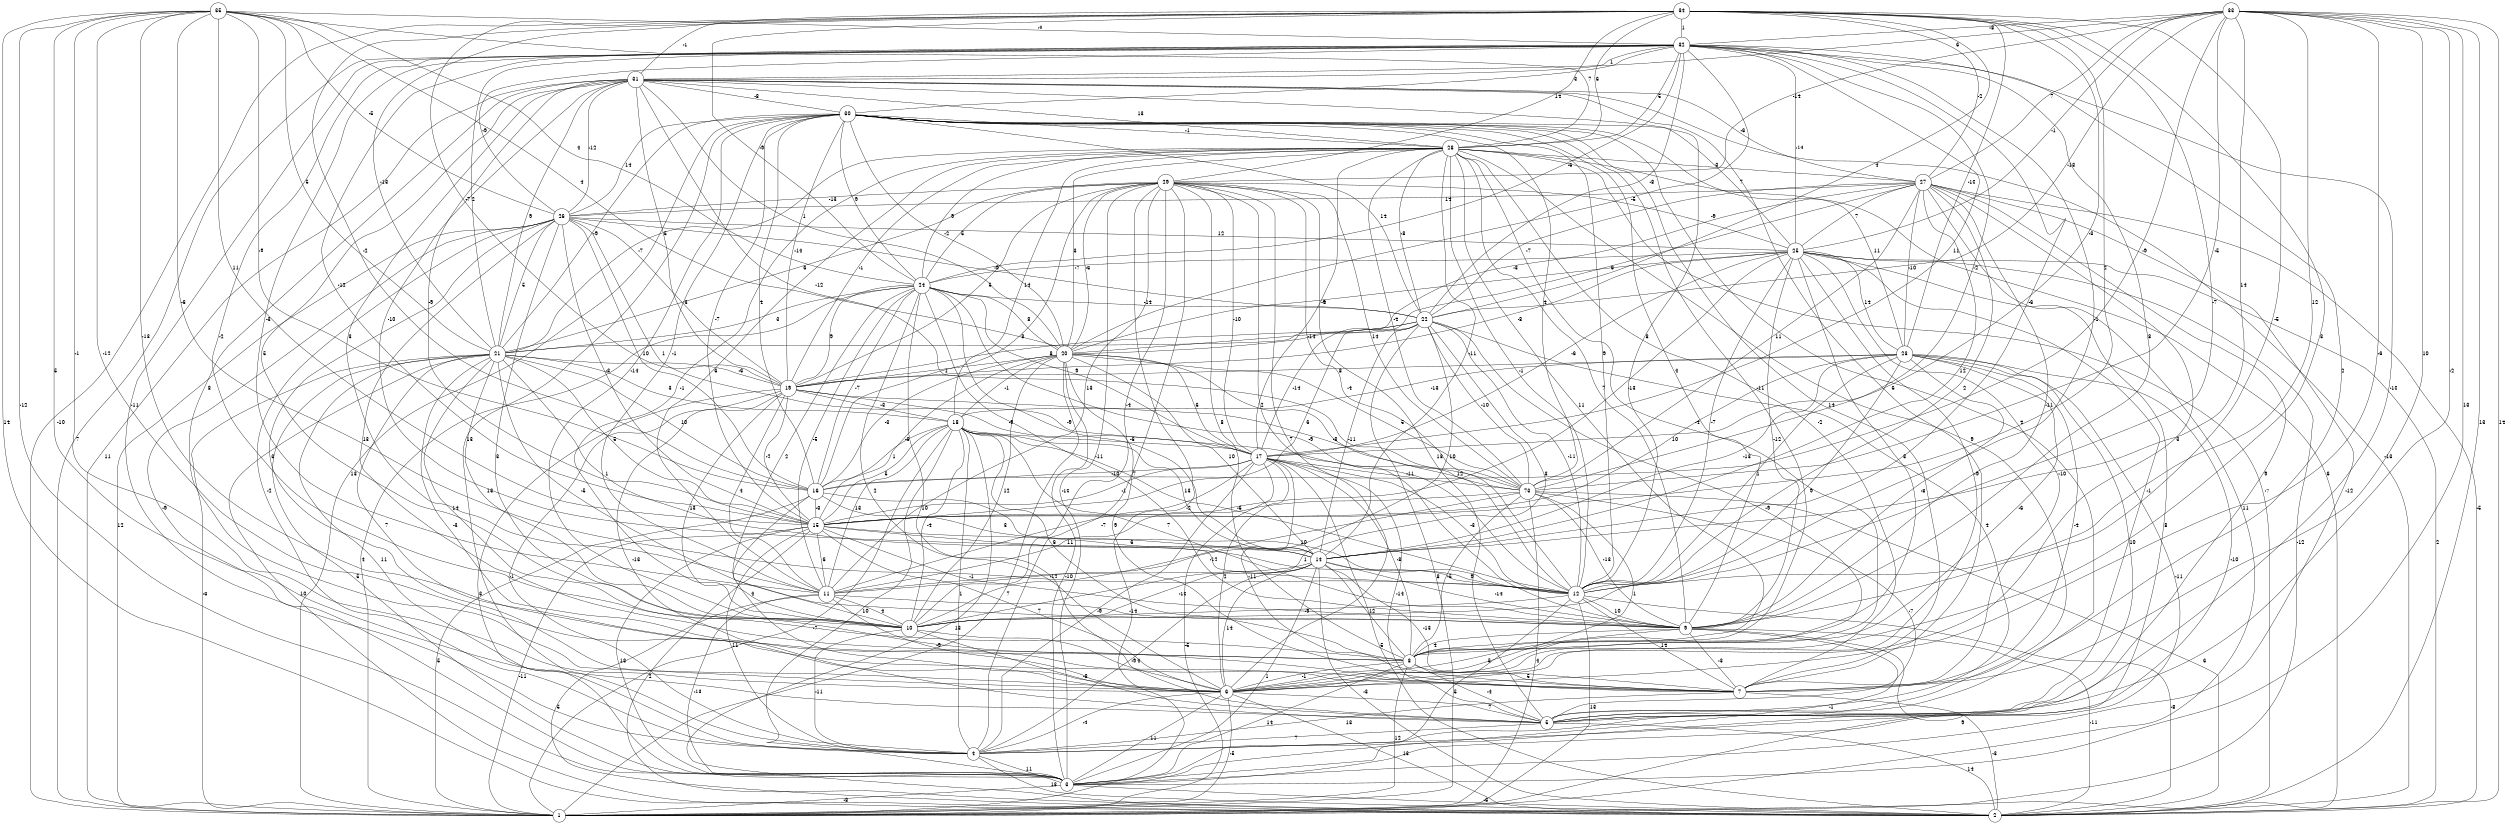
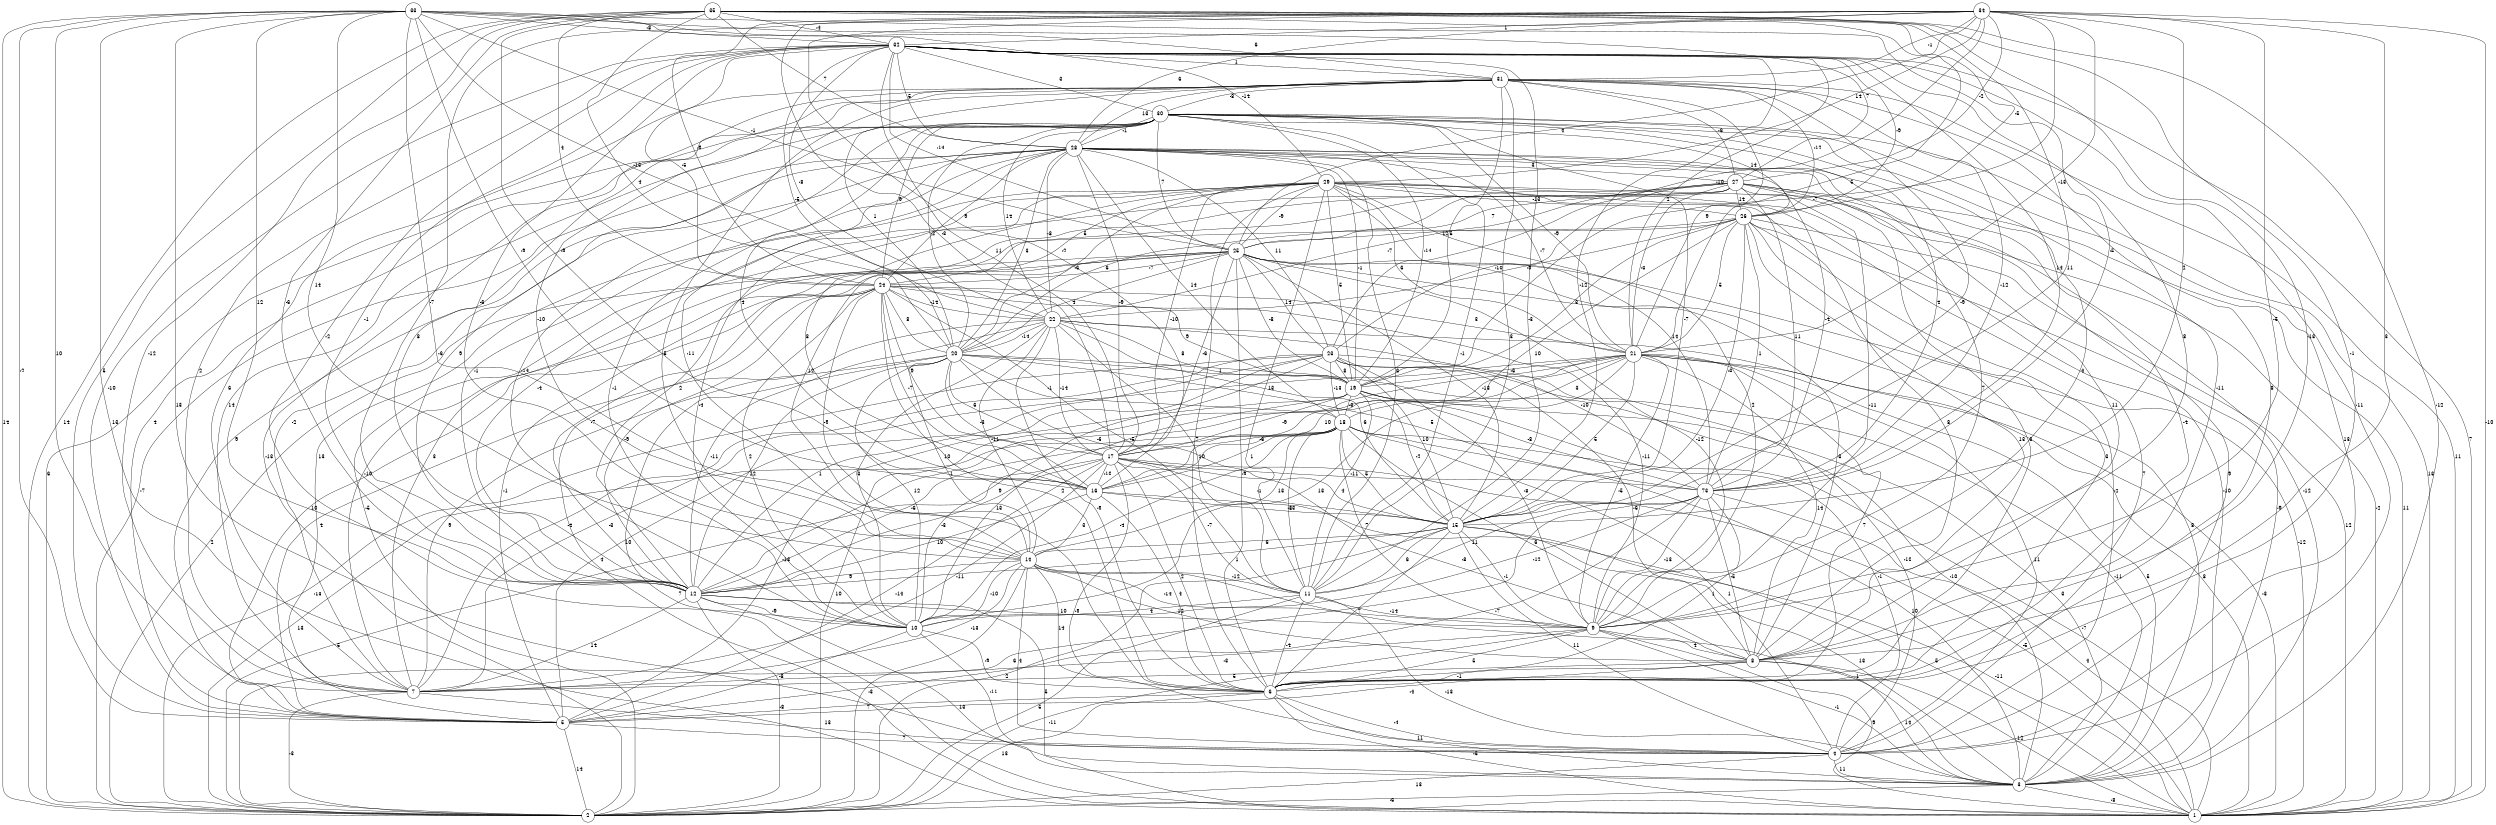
edge "34" -- "22": now "34" -- "25"
edge "32" -- "73": label "-2" -> "14"
edge "23" -- "14": now "23" -- "2"
edge "11" -- "6": label "-9" -> "-4"
